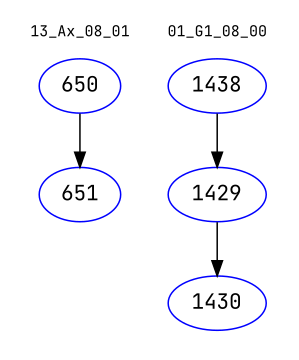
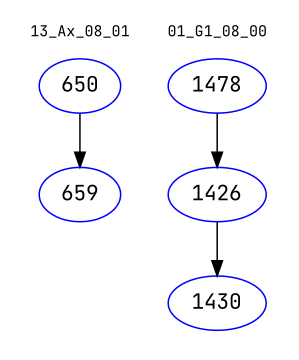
node "1438": label "1438" -> "1478"
node "651": label "651" -> "659"
node "1429": label "1429" -> "1426"
